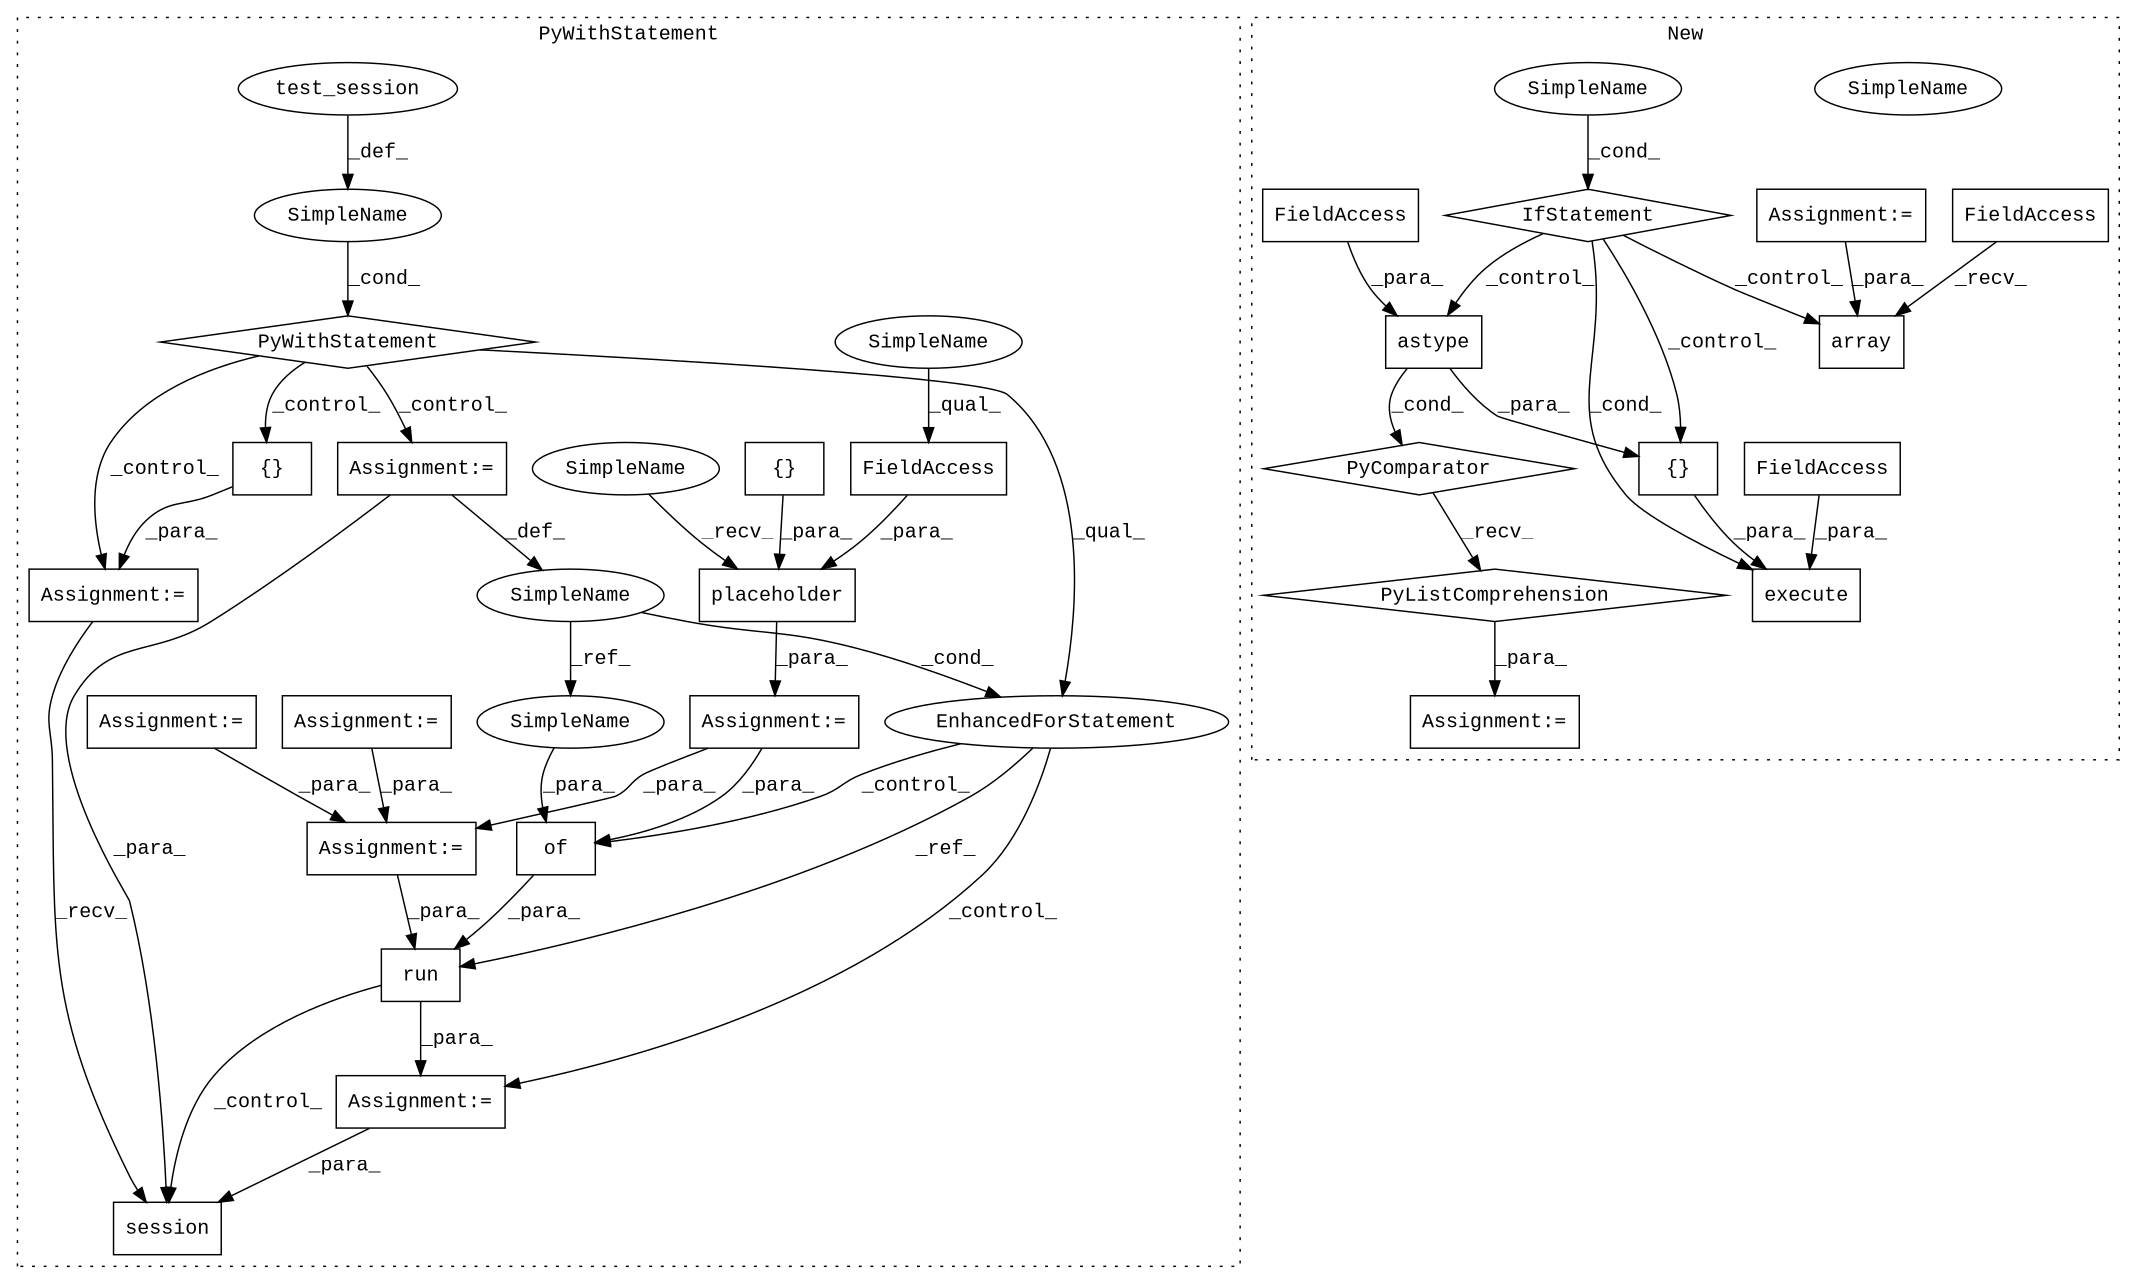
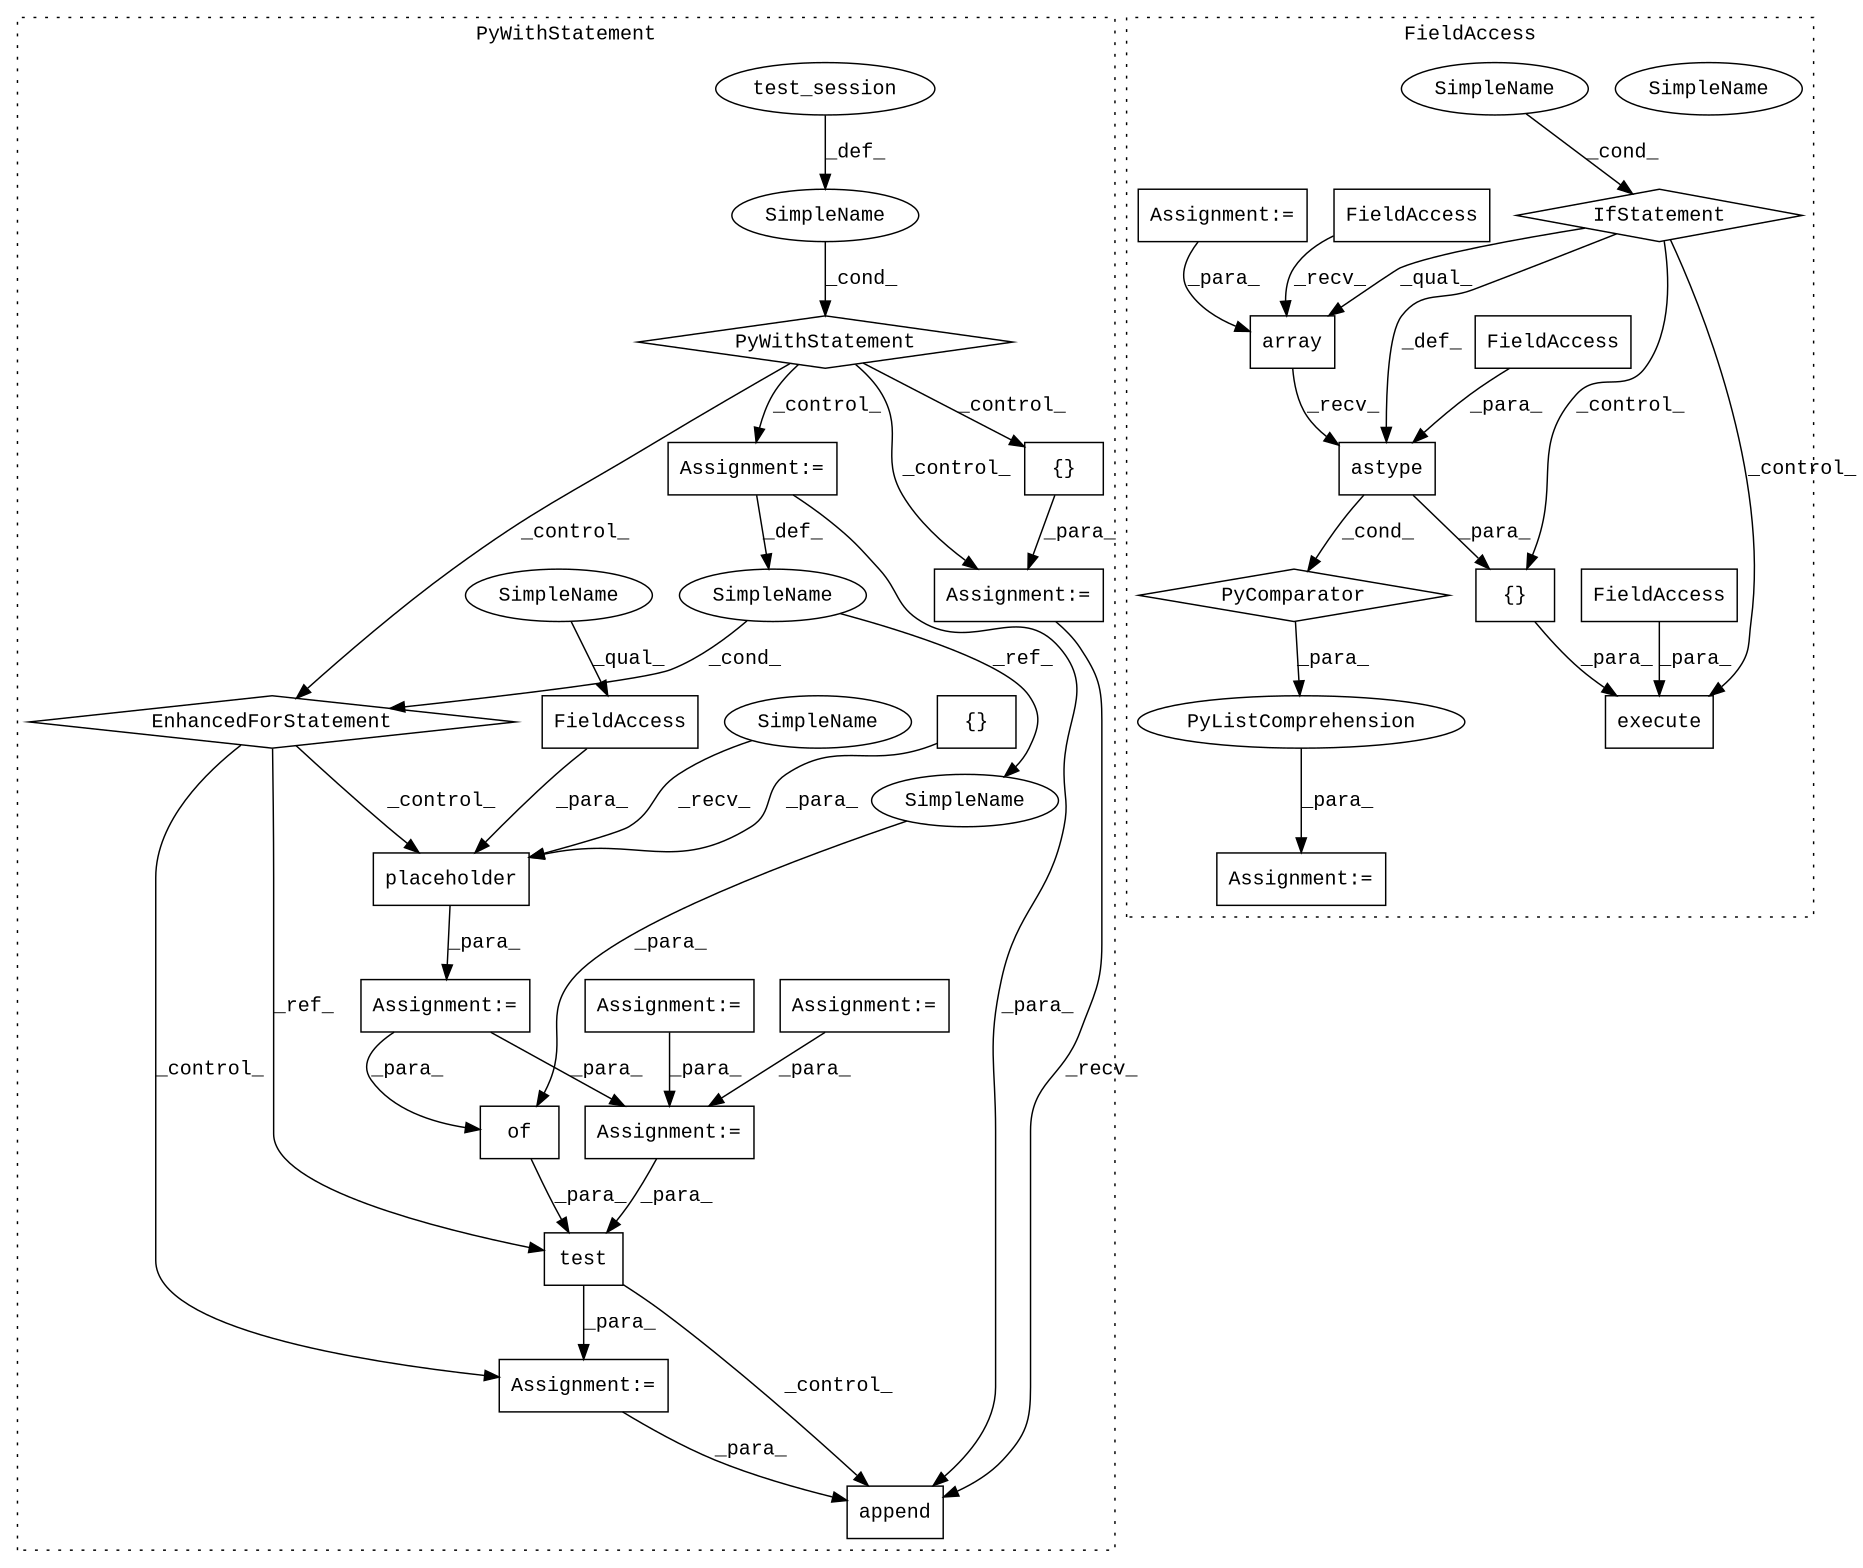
cluster "New": label "New" -> "FieldAccess"
edge "IfStatement" -> "astype": label "_control_" -> "_def_"
edge "IfStatement" -> "array": label "_control_" -> "_qual_"
edge "IfStatement" -> "execute": label "_cond_" -> "_control_"
edge "array" -> "astype": added, label "_recv_"
edge "PyWithStatement" -> "EnhancedForStatement": label "_qual_" -> "_control_"
edge "PyComparator" -> "PyListComprehension": label "_recv_" -> "_para_"
node "PyListComprehension": shape diamond -> ellipse
node "EnhancedForStatement": shape ellipse -> diamond
edge "EnhancedForStatement" -> "of": now "EnhancedForStatement" -> "placeholder"
node "run": label "run" -> "test"
node "session": label "session" -> "append"
